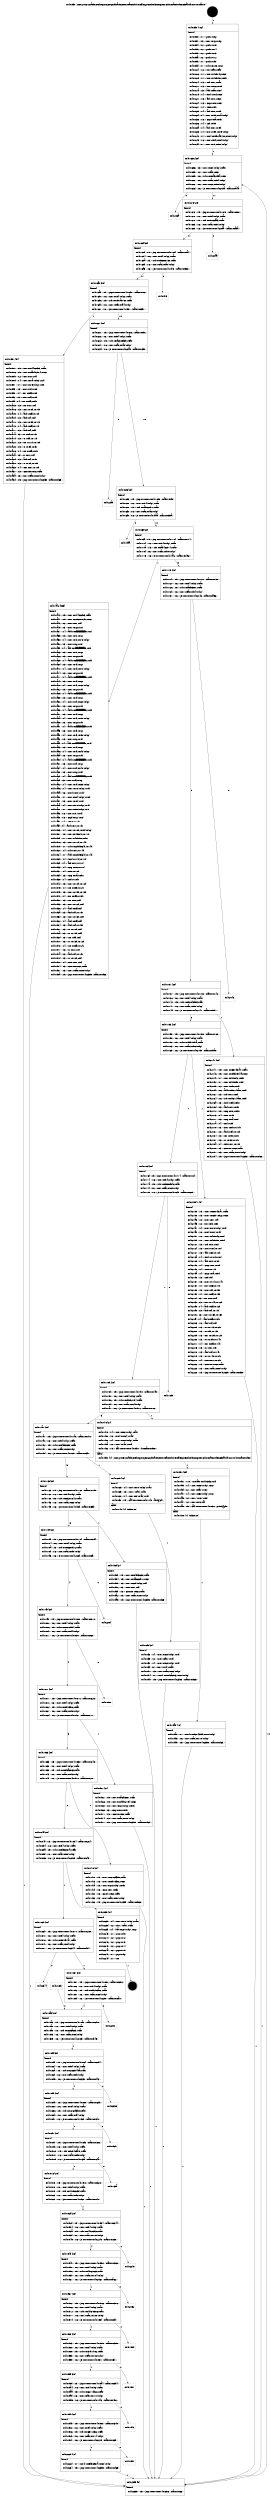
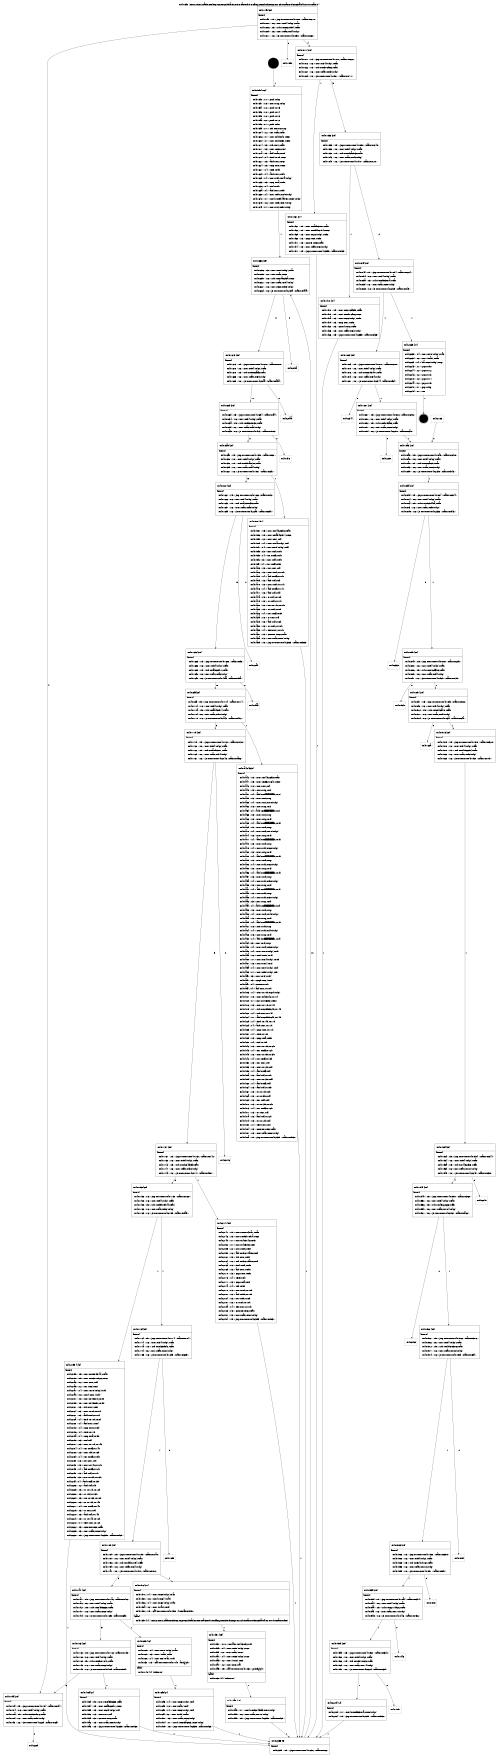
edge "0x4017df [28]" -> "0x4017fb [28]": reversed
